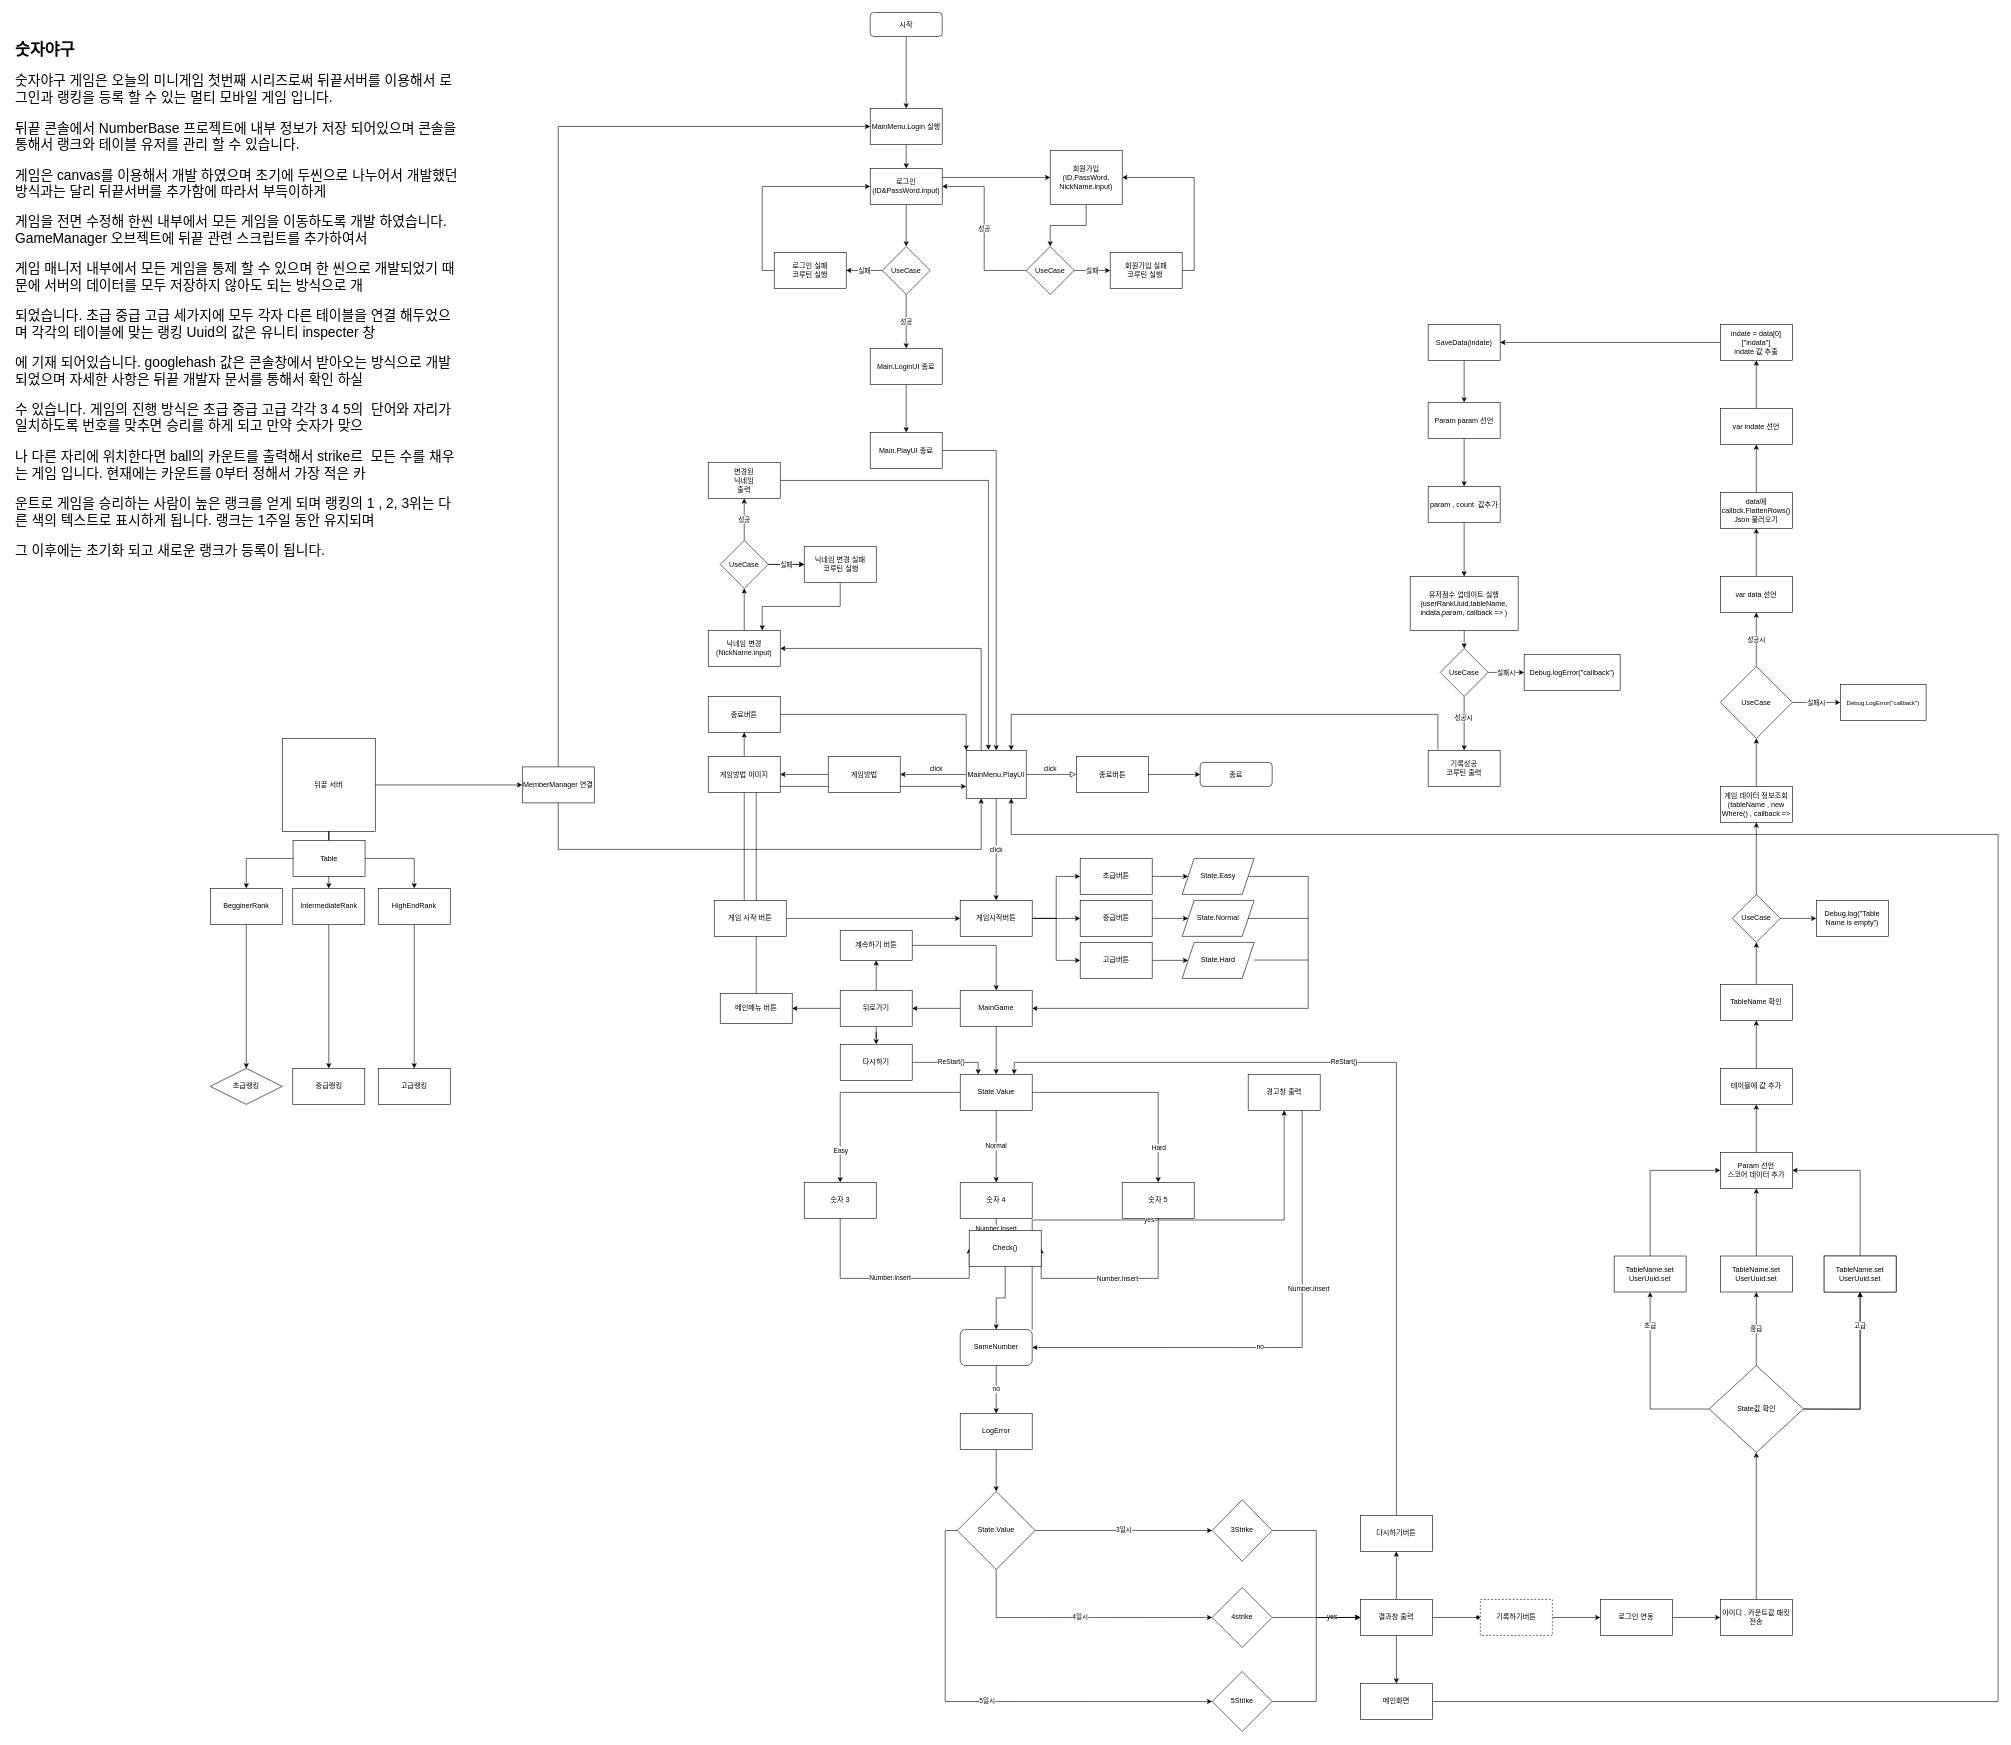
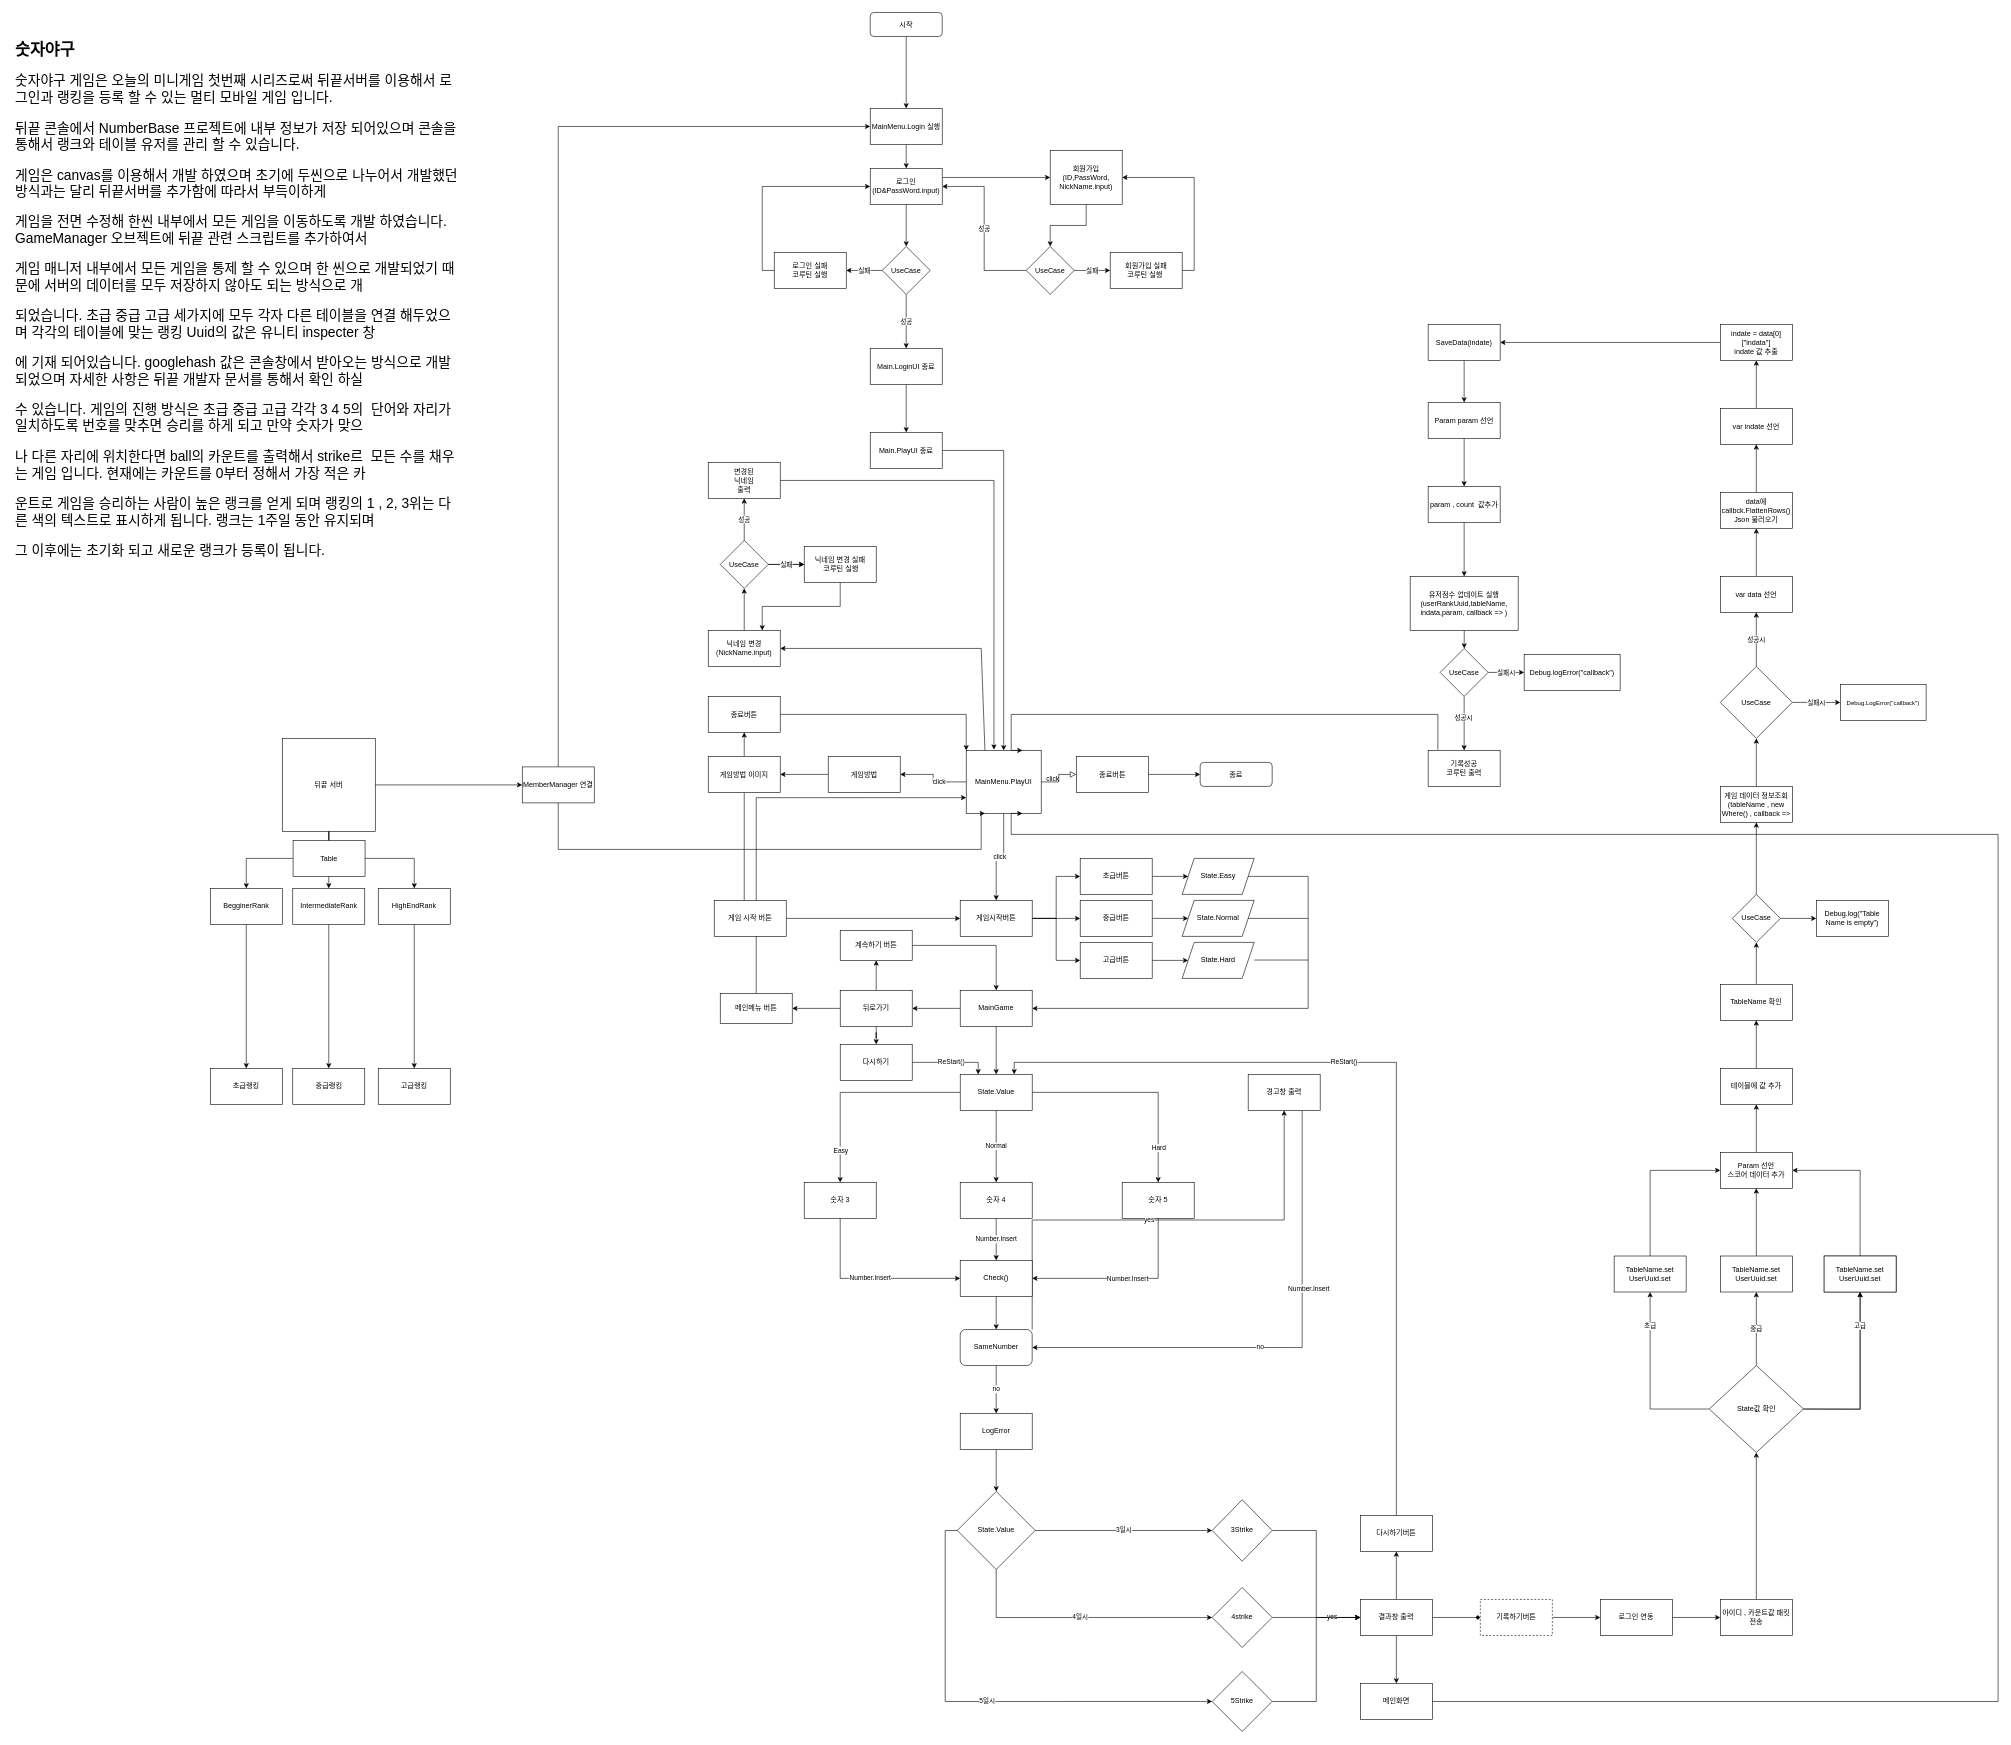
node "MainMenu.PlayUI": size 60x48 -> 75x63
node "초급랭킹": shape diamond -> rectangle
node "Check()": moved (1005, 1248) -> (996, 1278)
